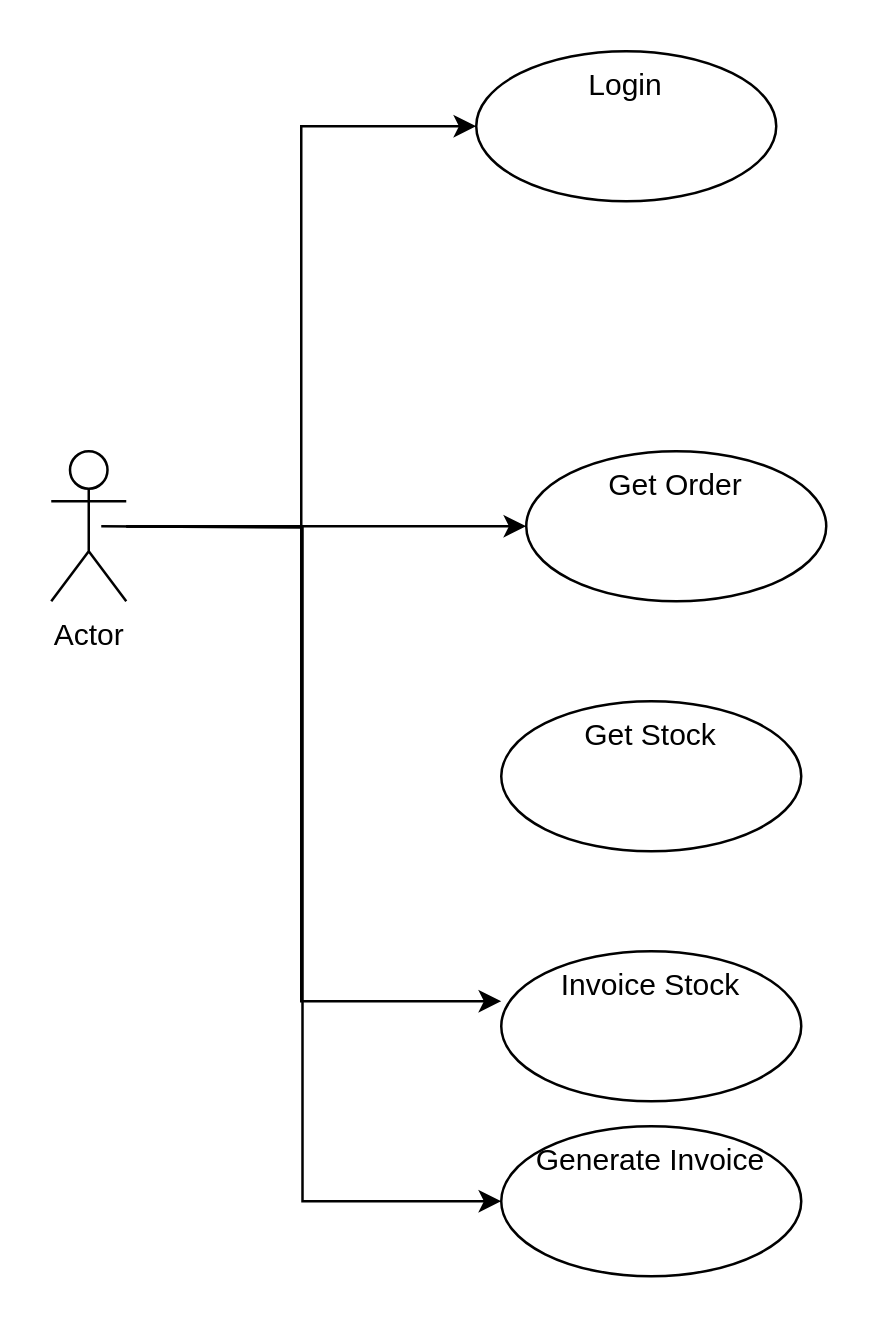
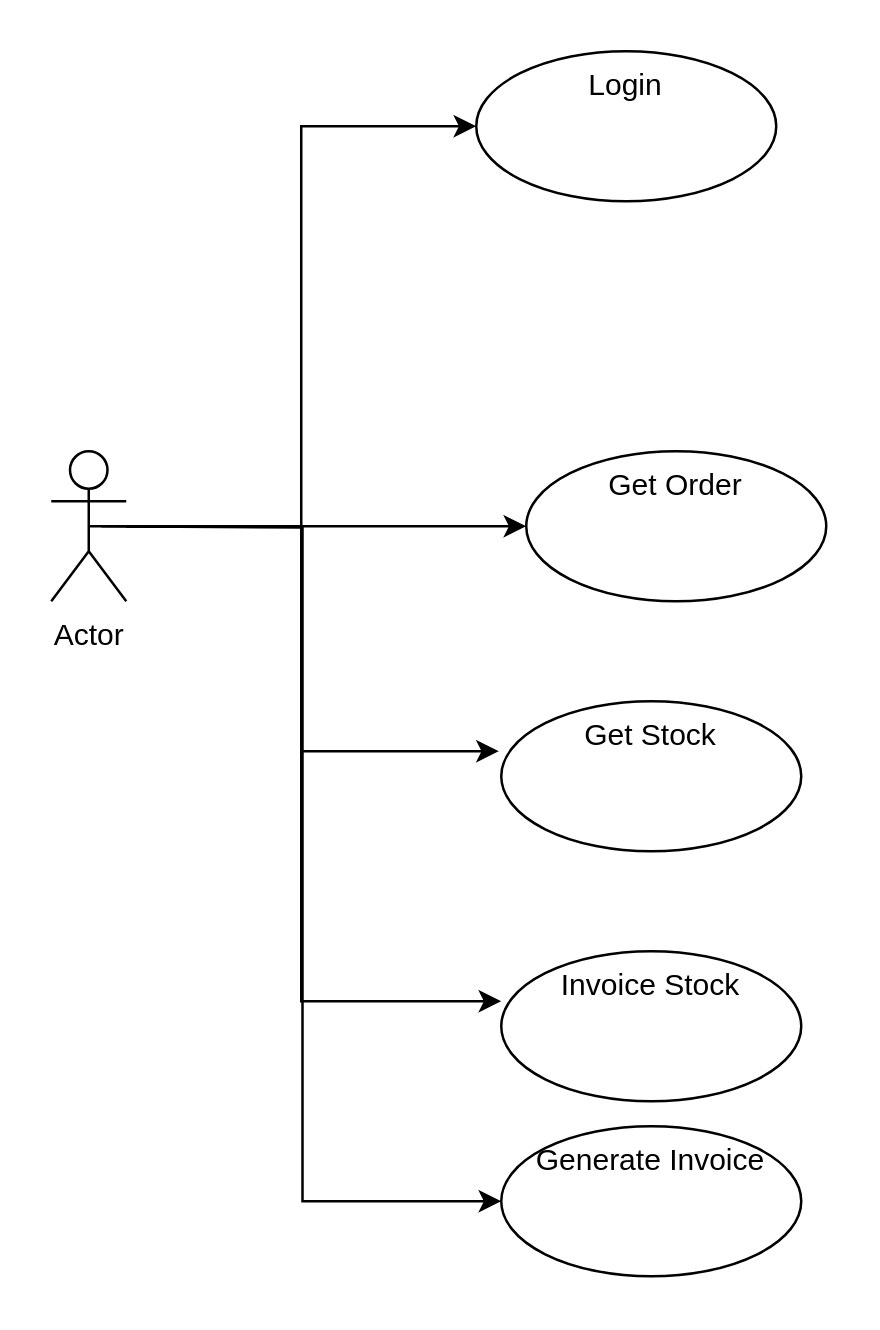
edge "Actor" -> "Get Stock": added
